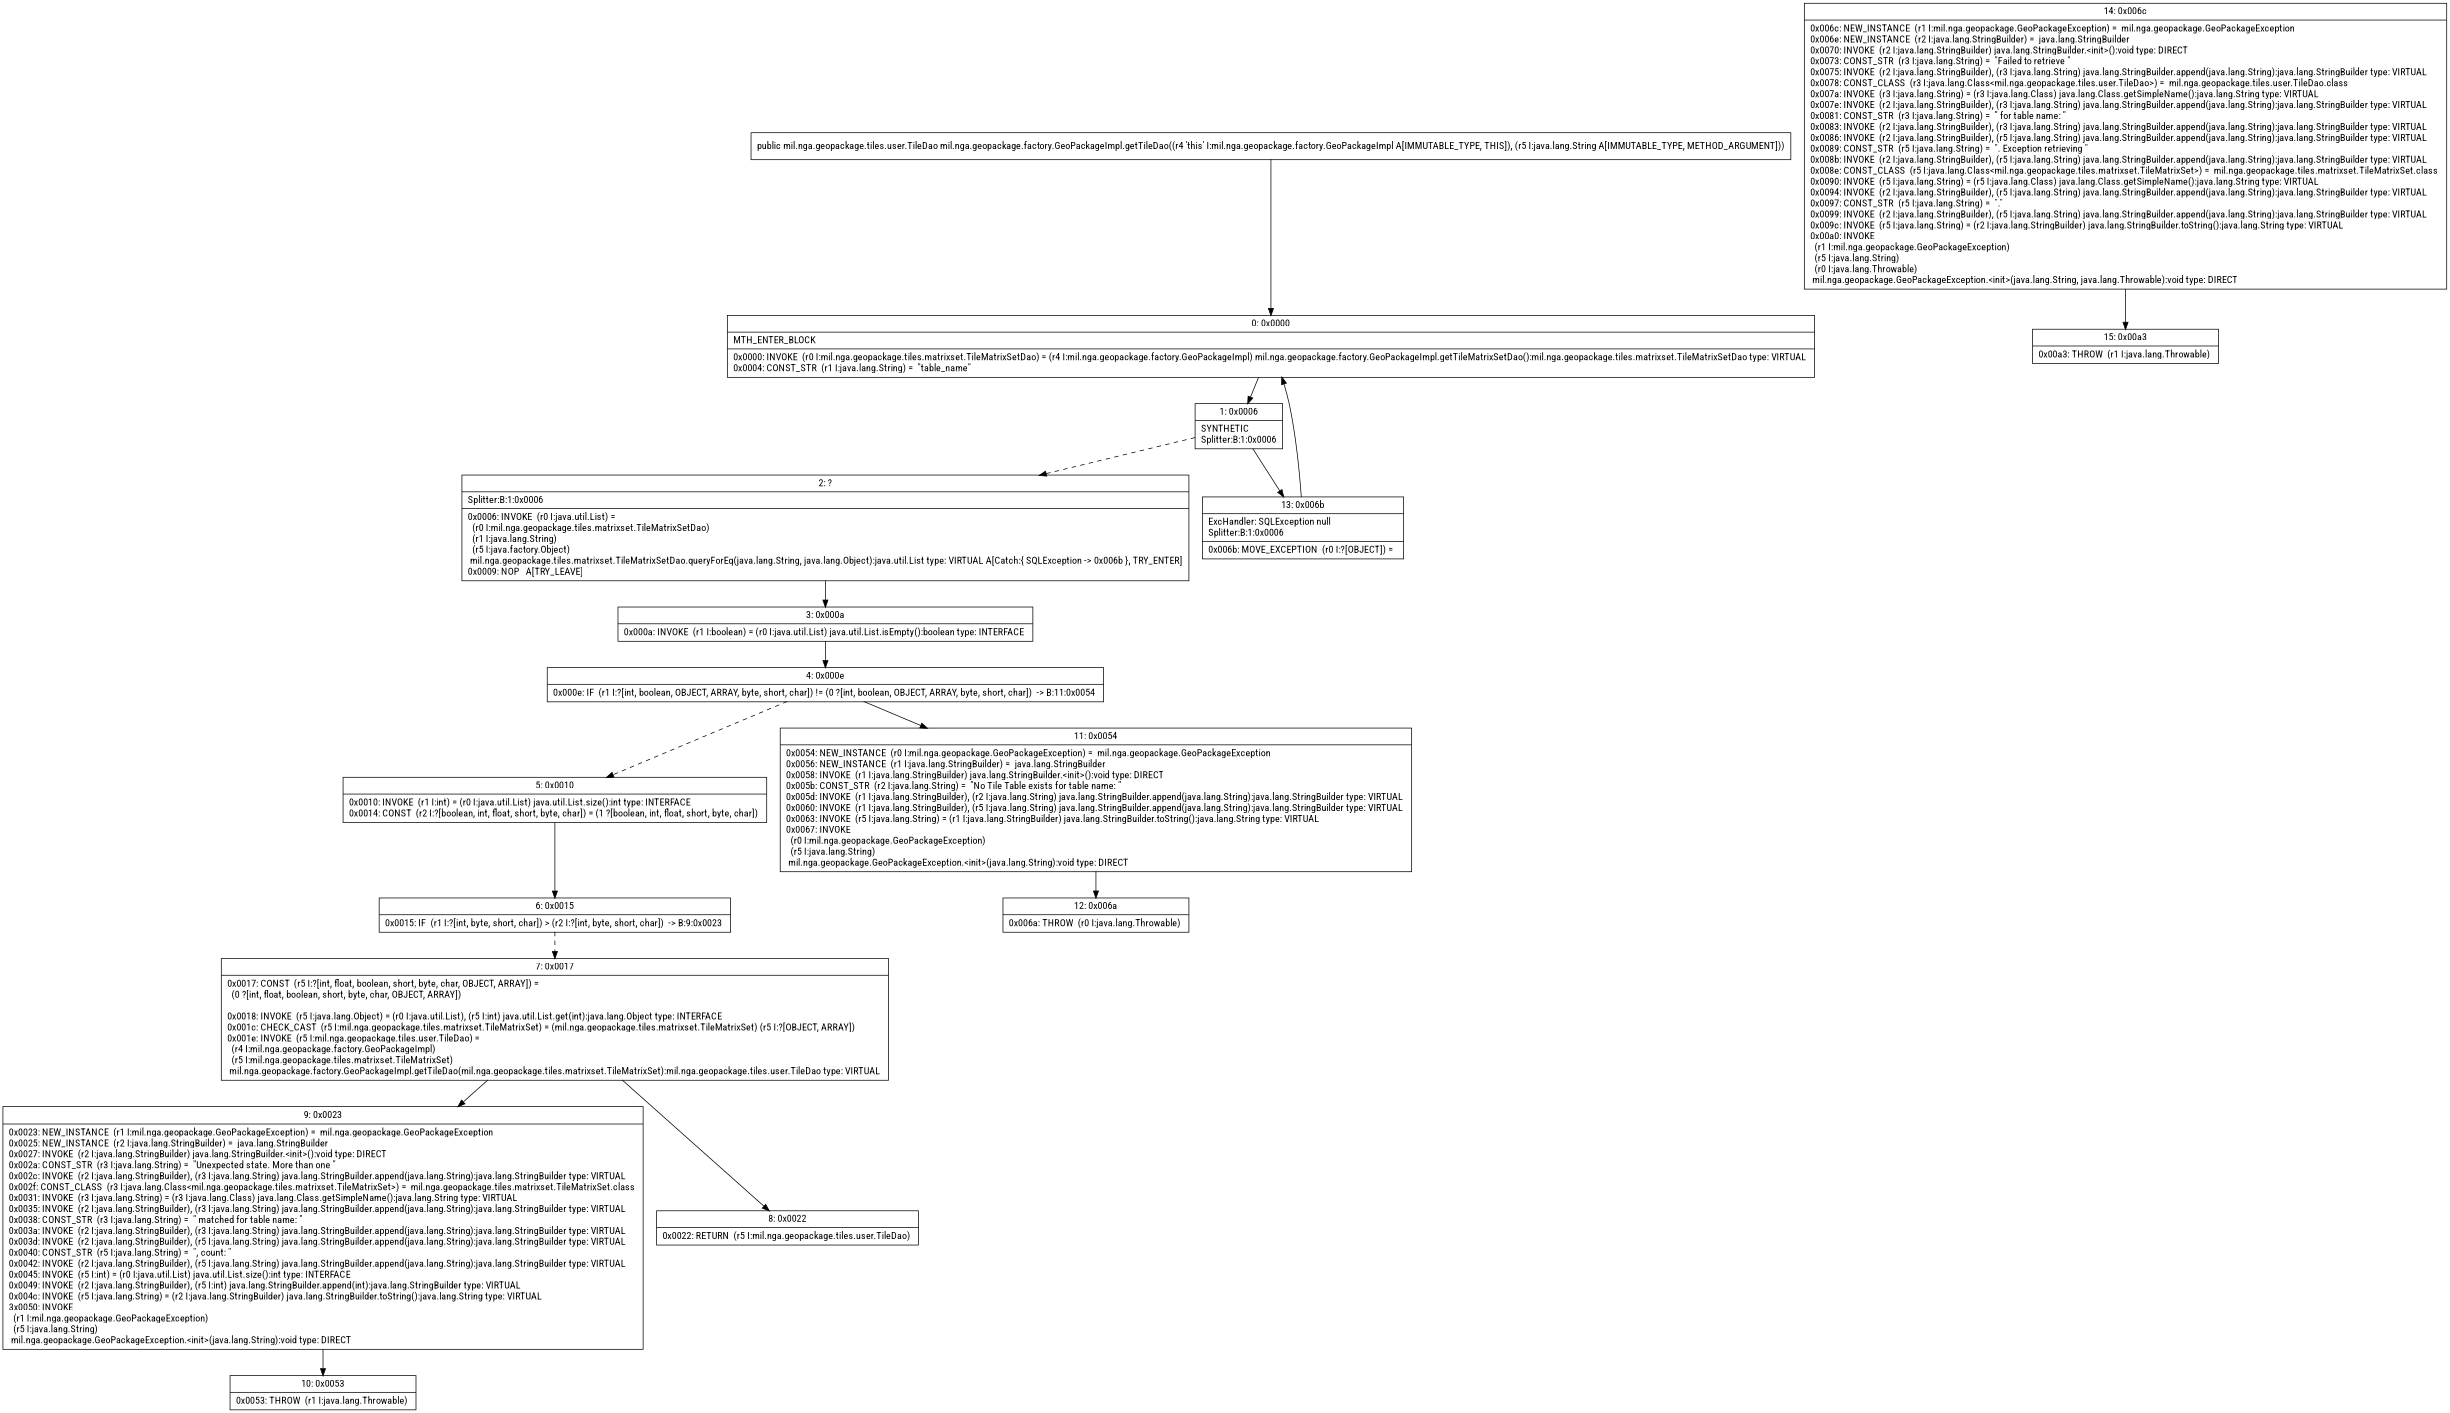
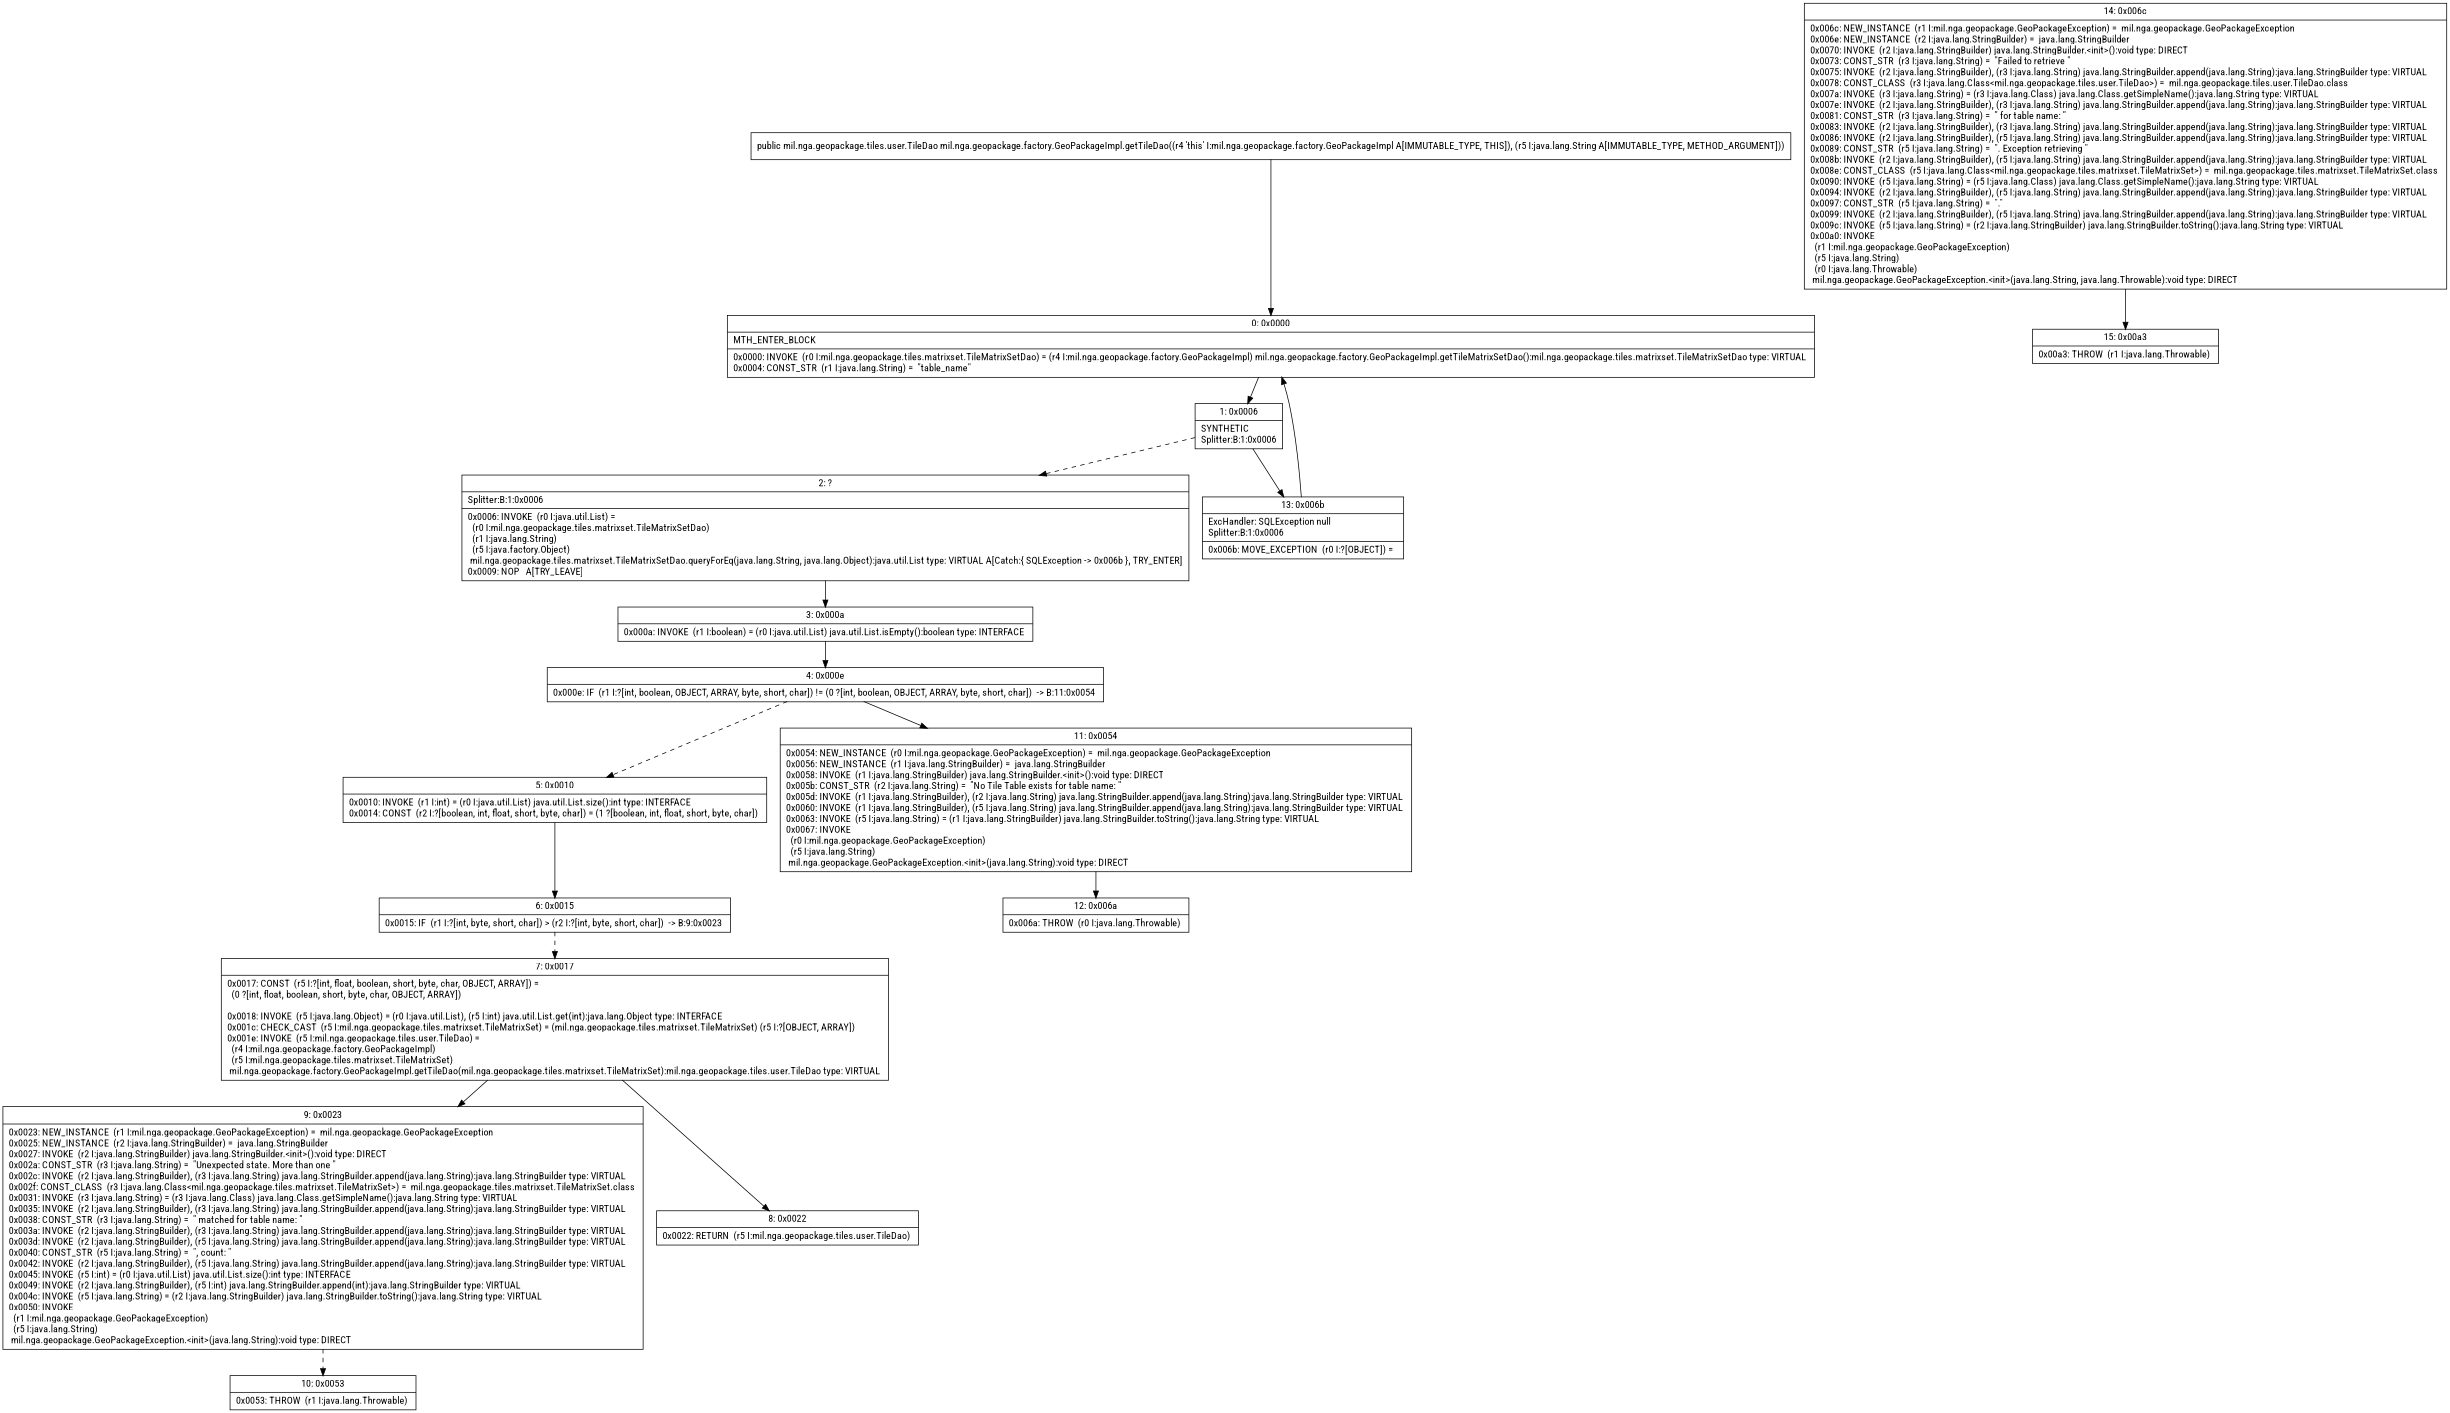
node "9: 0x0023": text "3x0050: INVOKE" -> "0x0050: INVOKE"
edge "9: 0x0023" -> "10: 0x0053": style solid -> dashed
